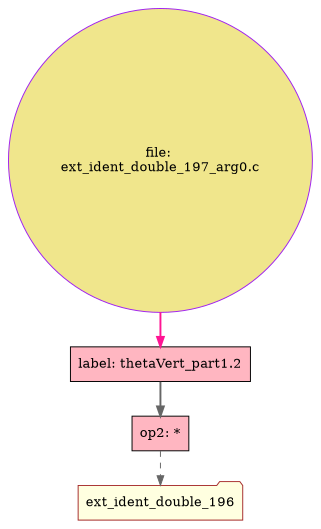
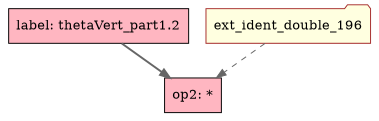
node "file: ext_ident_double_197_arg0.c": removed
edge "op2: *" -> "ext_ident_double_196": reversed
